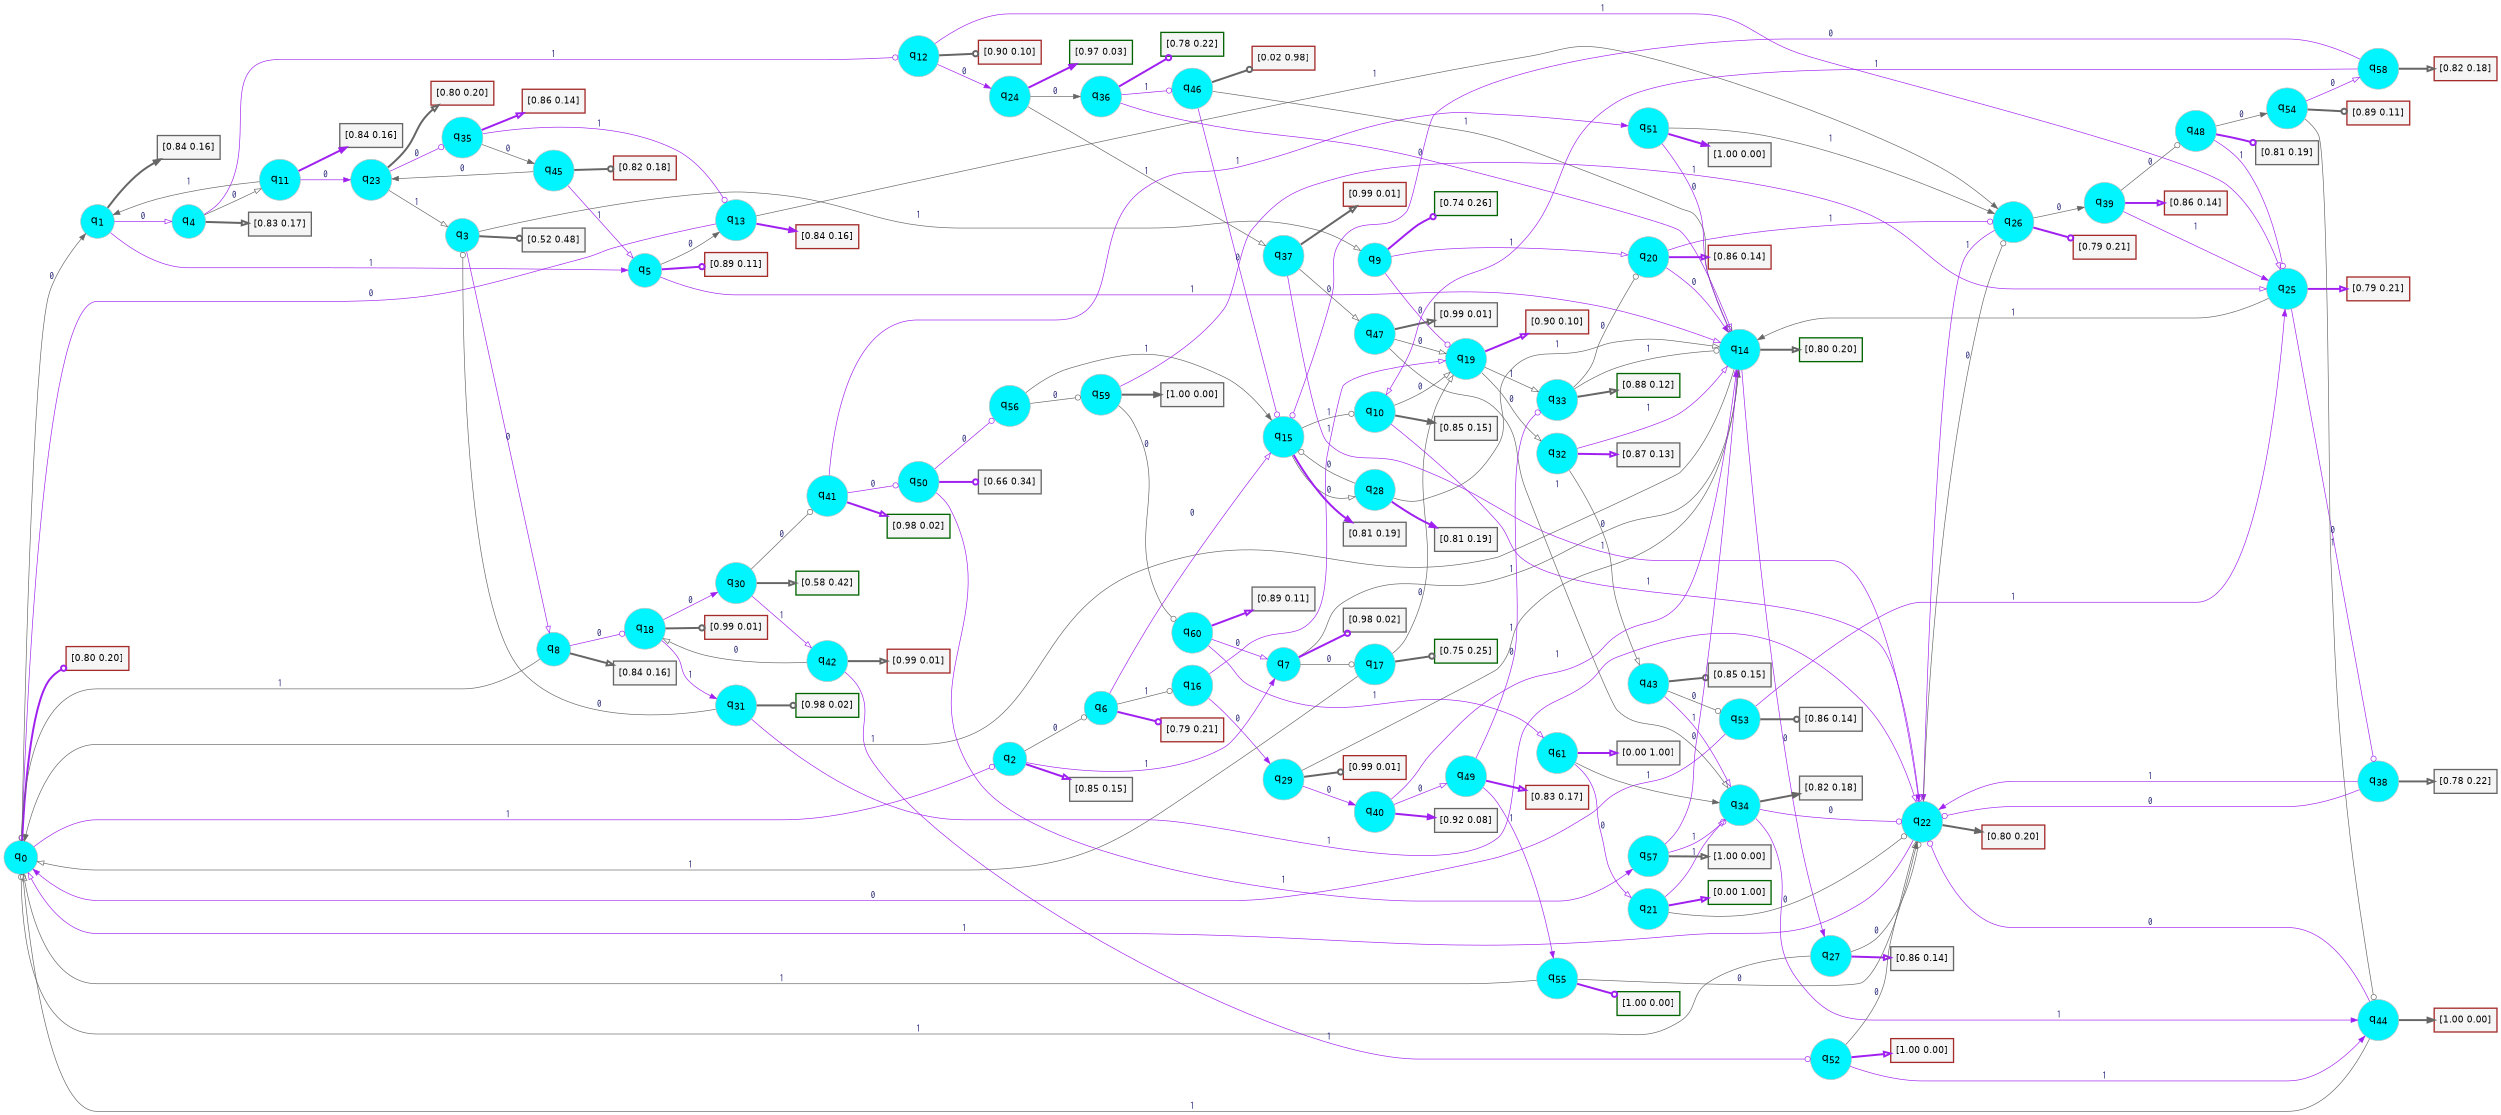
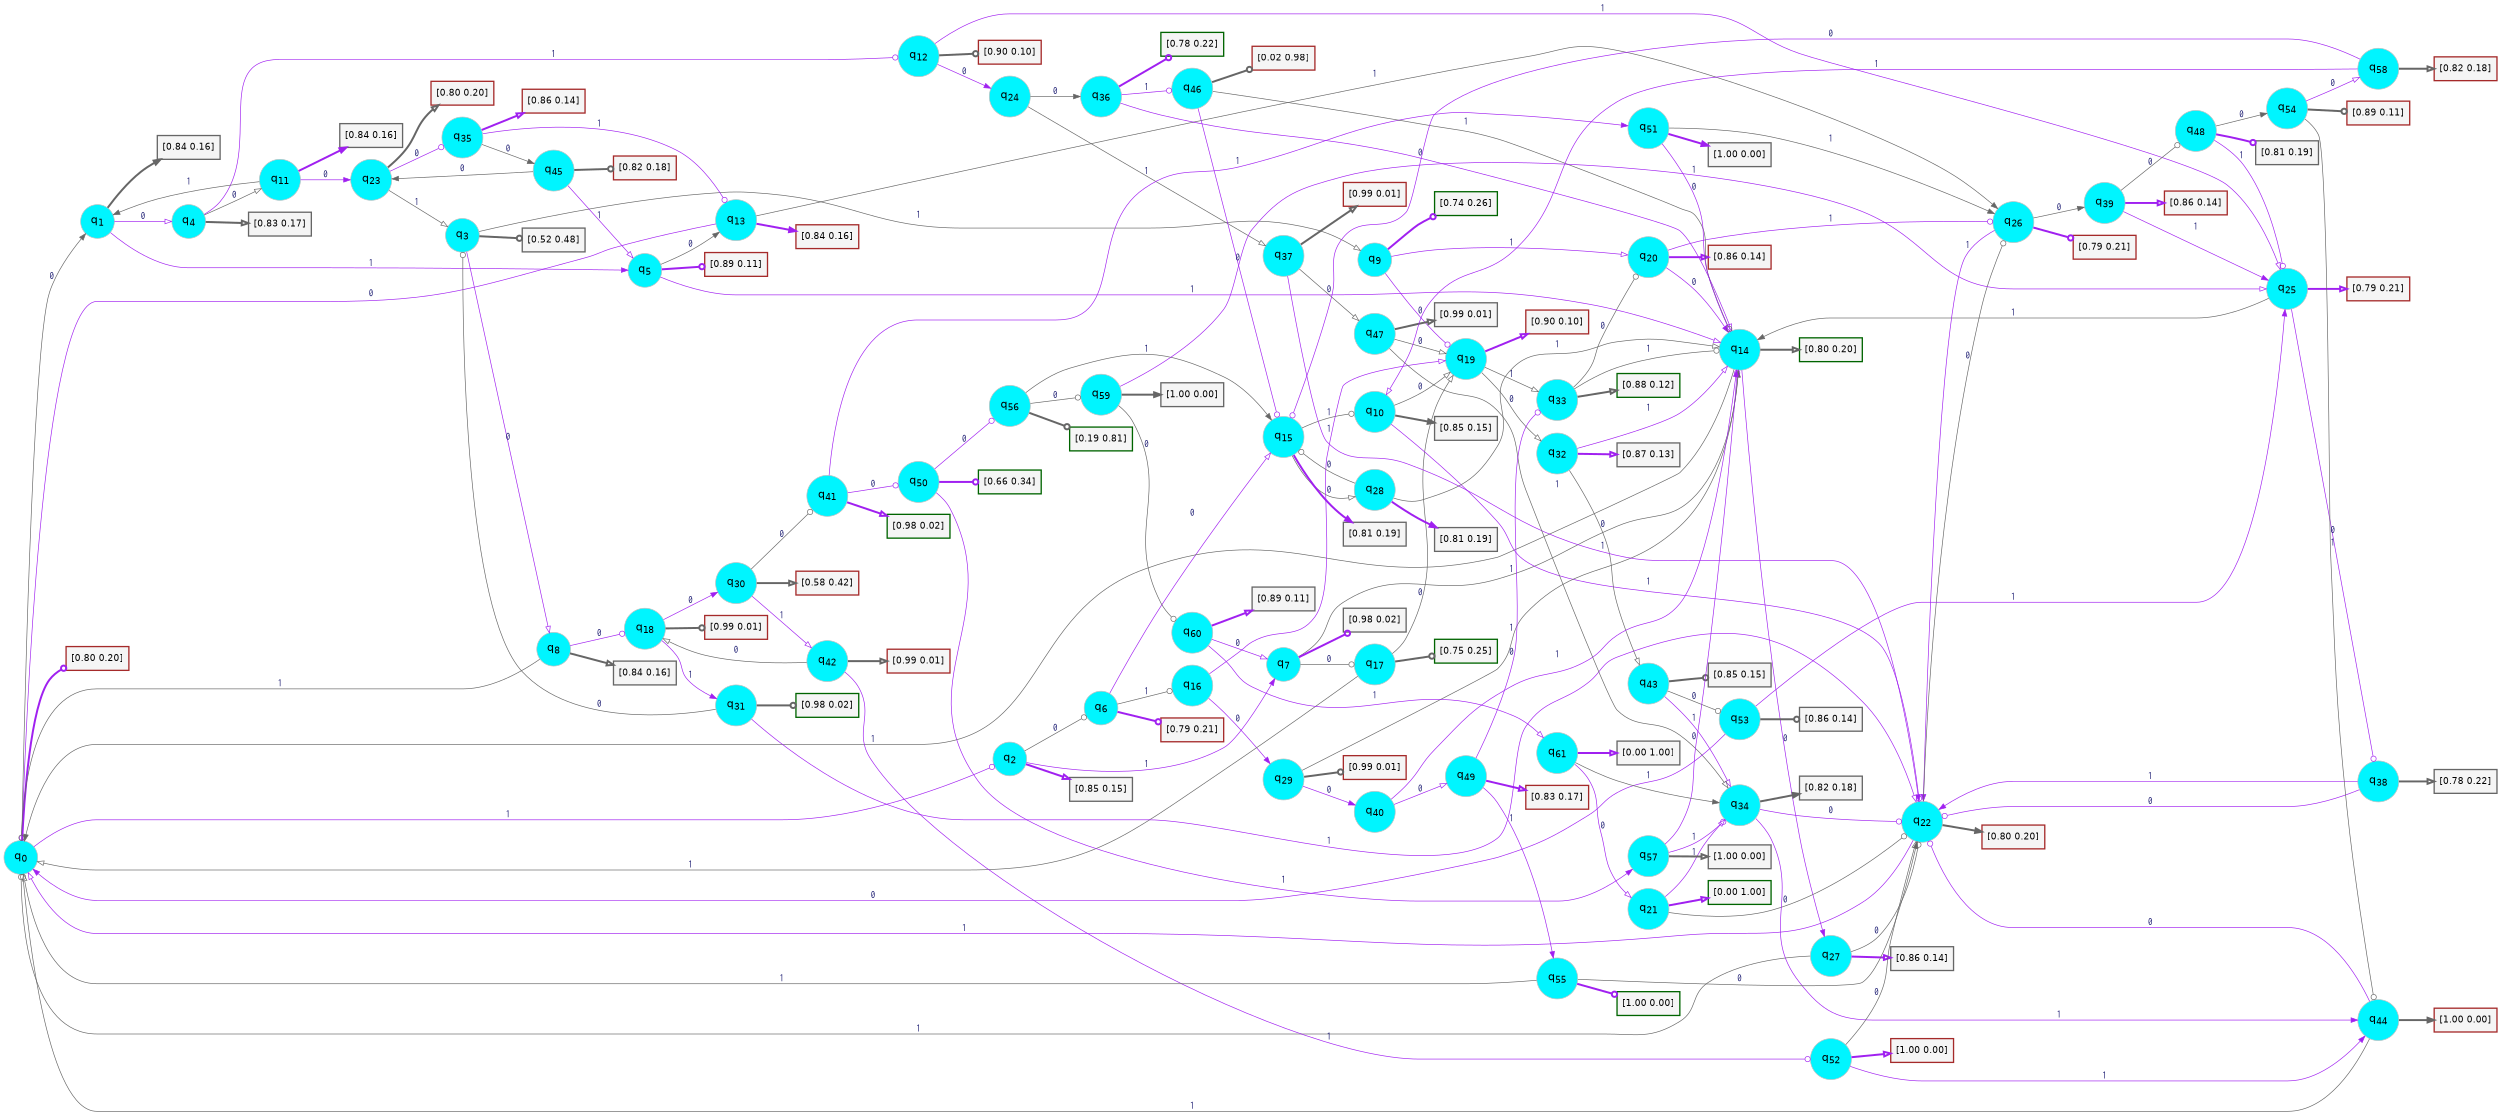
node "[0.97 0.03]": removed
node "[0.19 0.81]": added
node "[0.66 0.34]": color gray40 -> darkgreen
node "[0.58 0.42]": color darkgreen -> brown
node "[0.92 0.08]": removed
